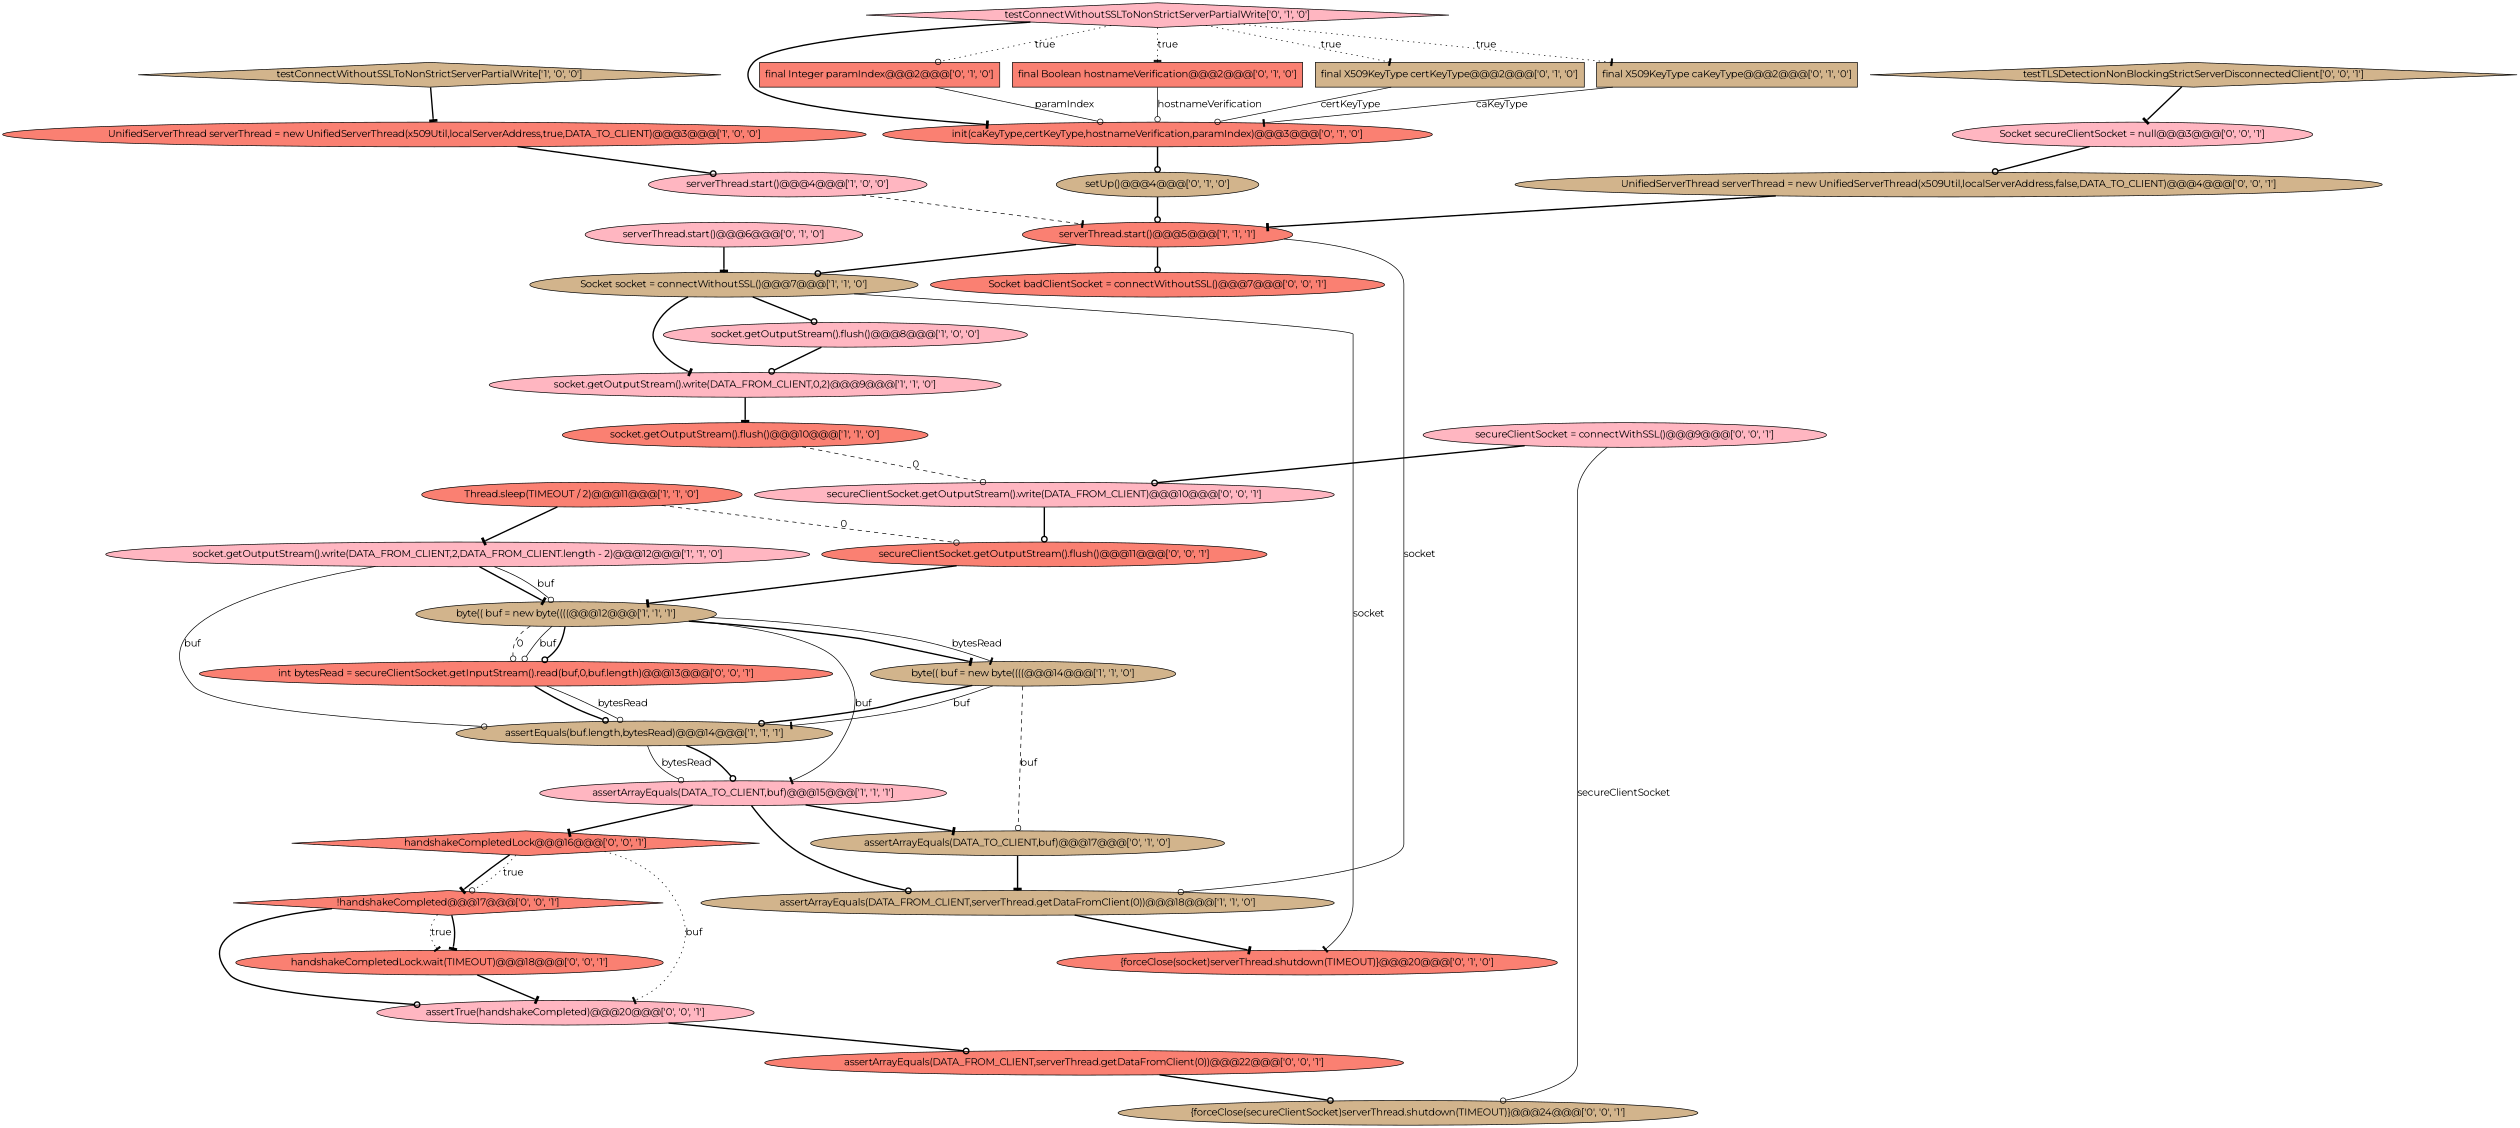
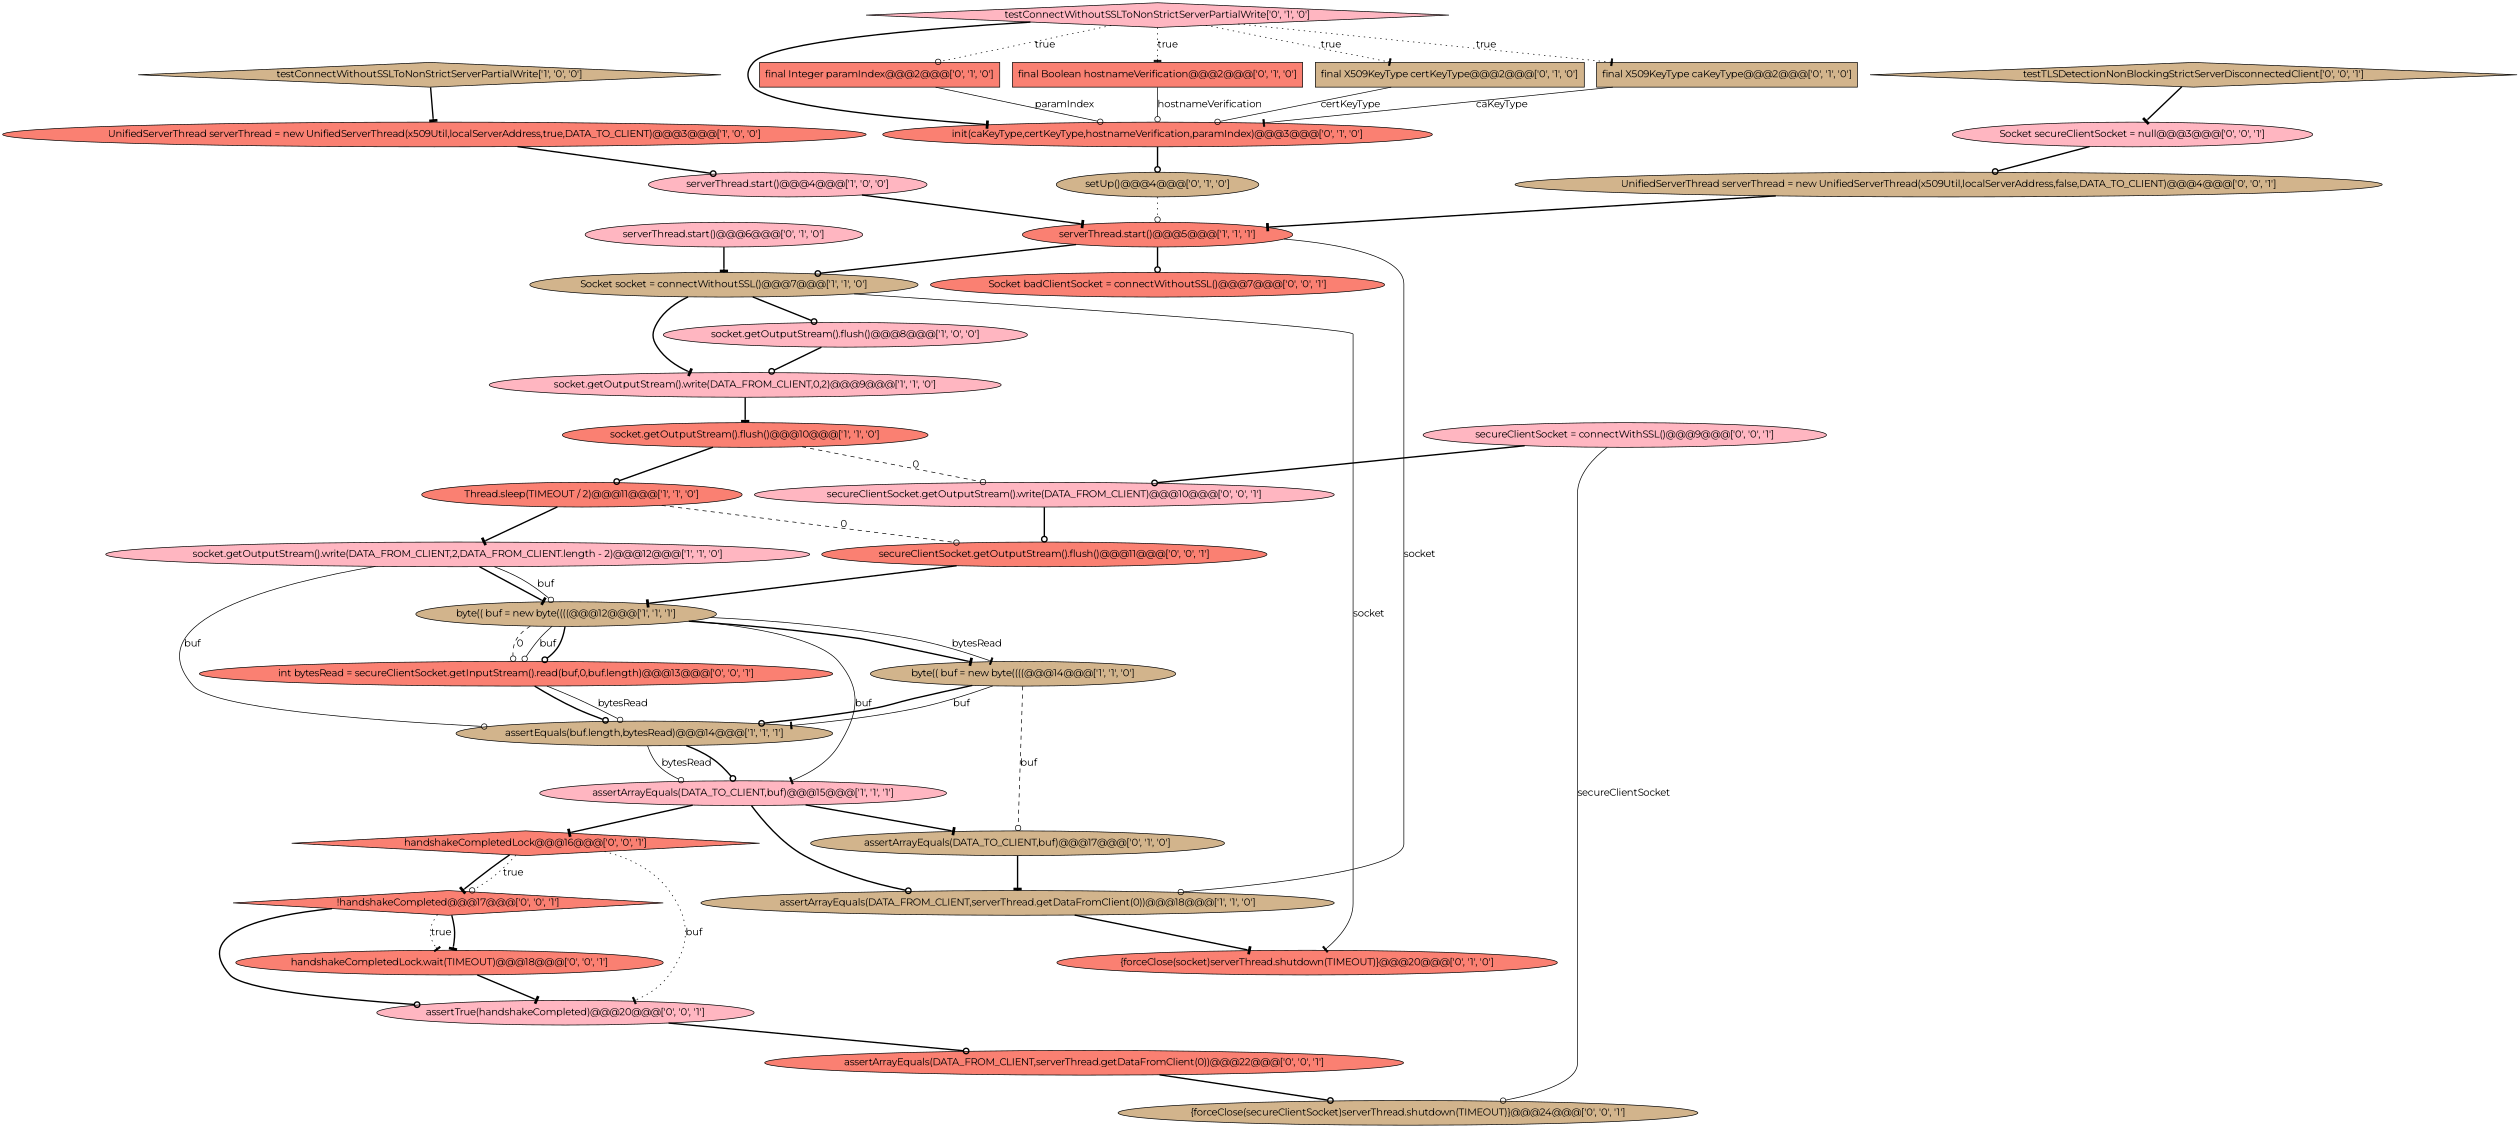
edge "setUp()@@@4@@@['0', '1', '0']" -> "serverThread.start()@@@5@@@['1', '1', '1']": style bold -> dotted
edge "serverThread.start()@@@4@@@['1', '0', '0']" -> "serverThread.start()@@@5@@@['1', '1', '1']": style dashed -> bold
edge "socket.getOutputStream().flush()@@@10@@@['1', '1', '0']" -> "Thread.sleep(TIMEOUT / 2)@@@11@@@['1', '1', '0']": added
